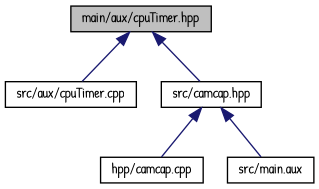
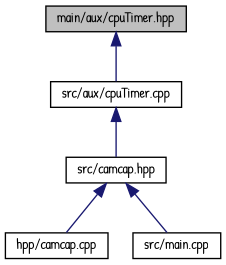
edge "src/camcap.hpp" -> "main/aux/cpuTimer.hpp": now "src/camcap.hpp" -> "src/aux/cpuTimer.cpp"
node "src/main.aux": label "src/main.aux" -> "src/main.cpp"
